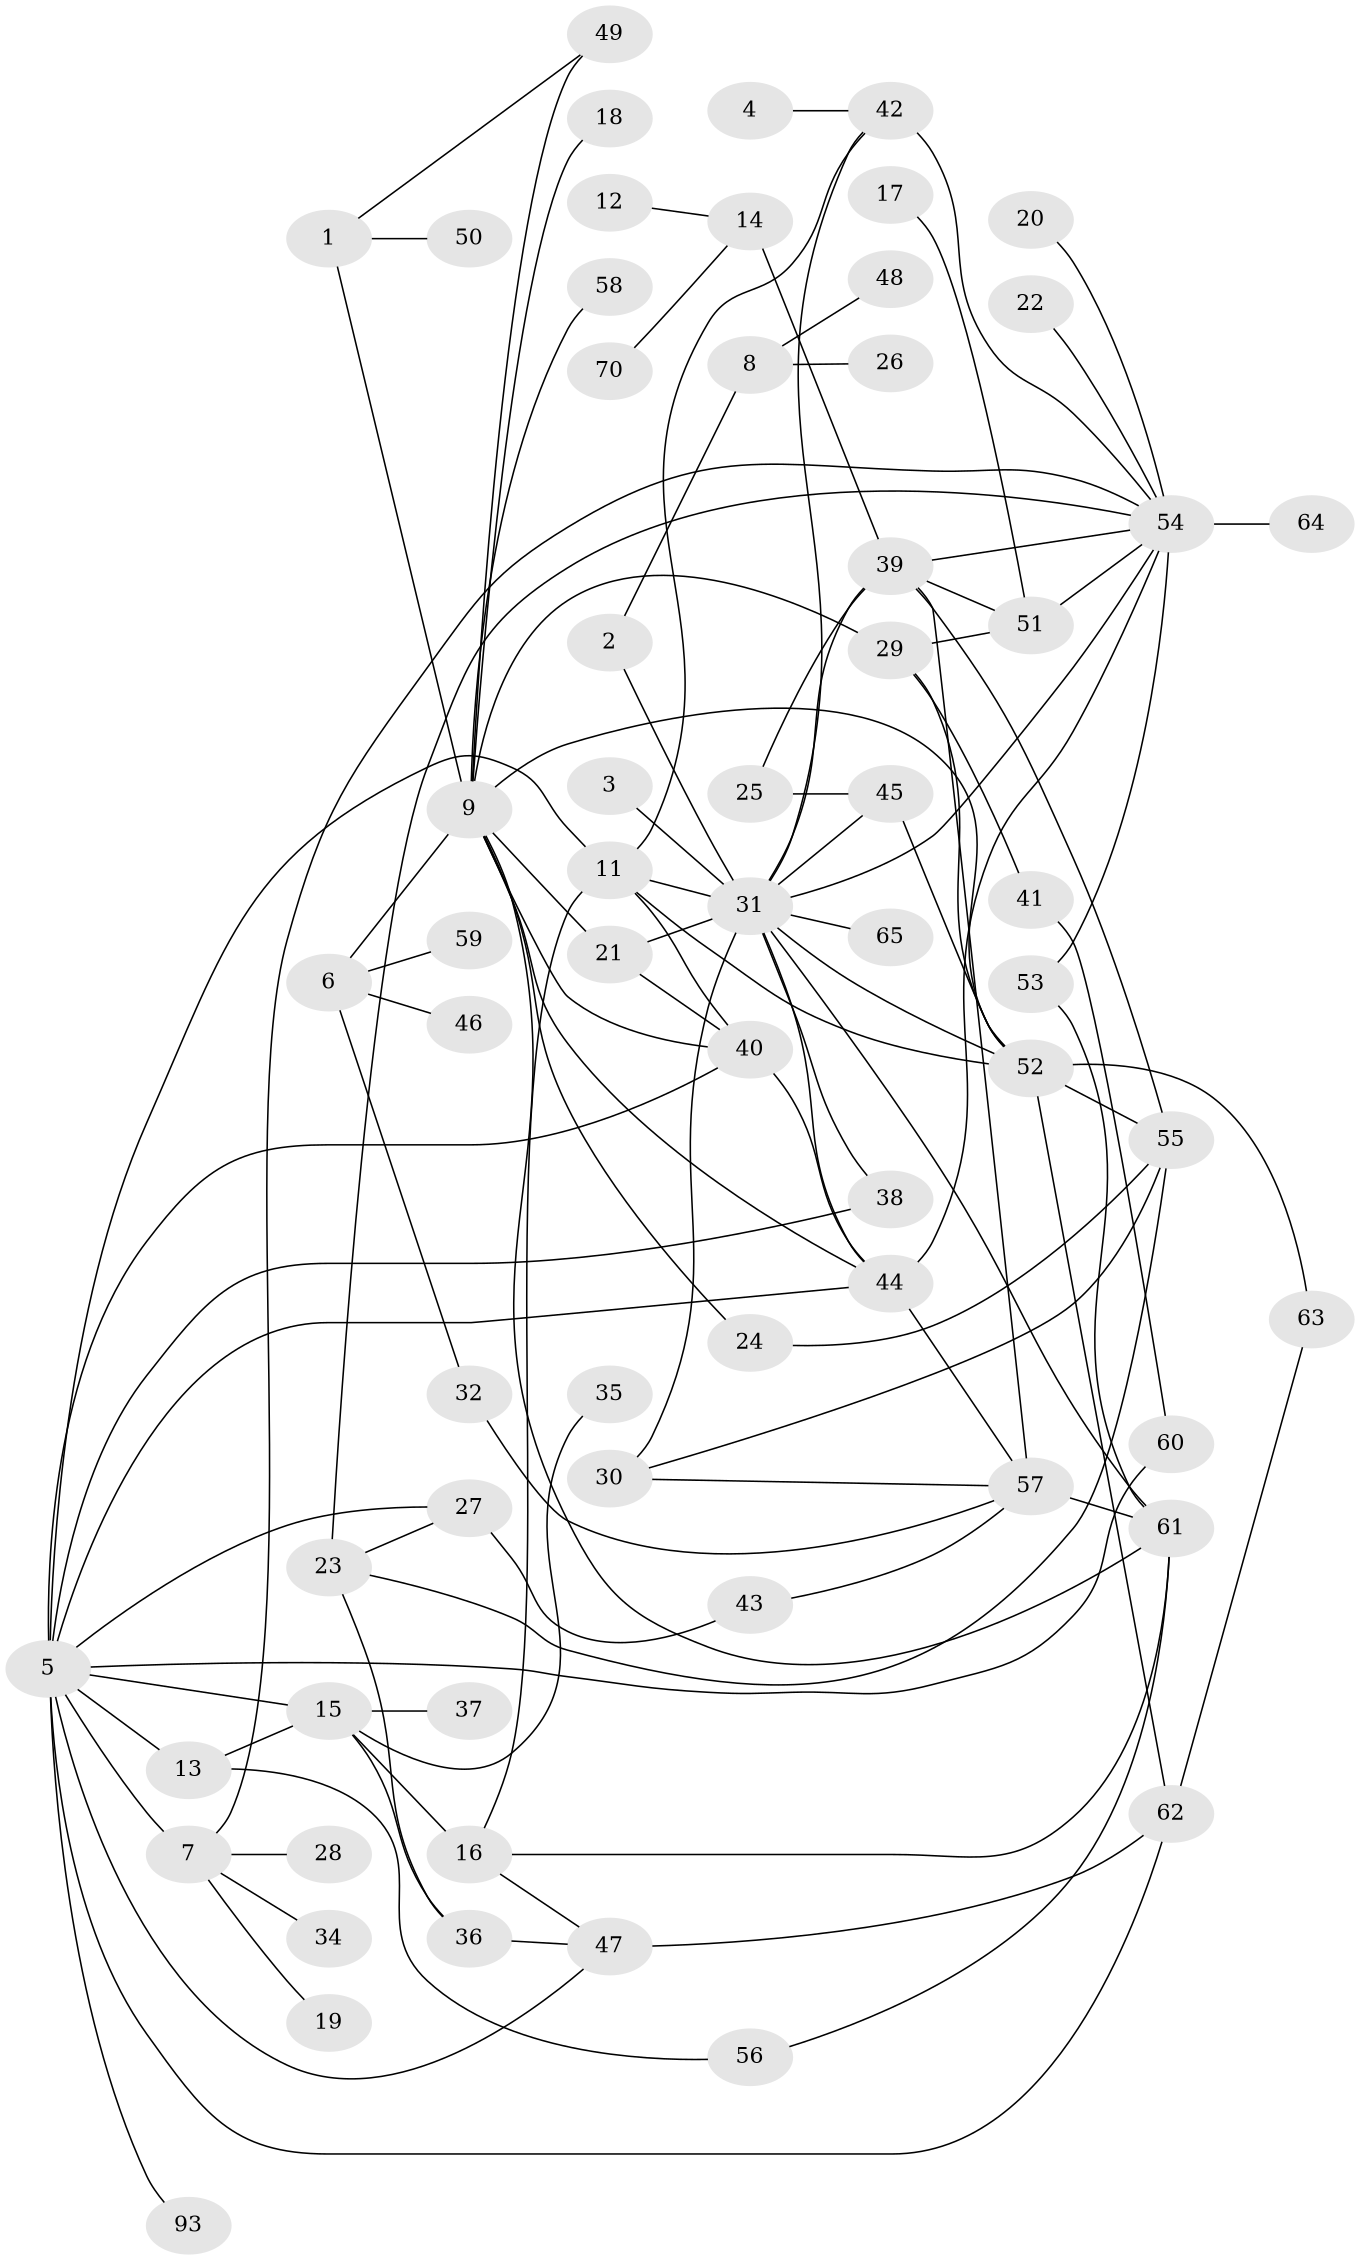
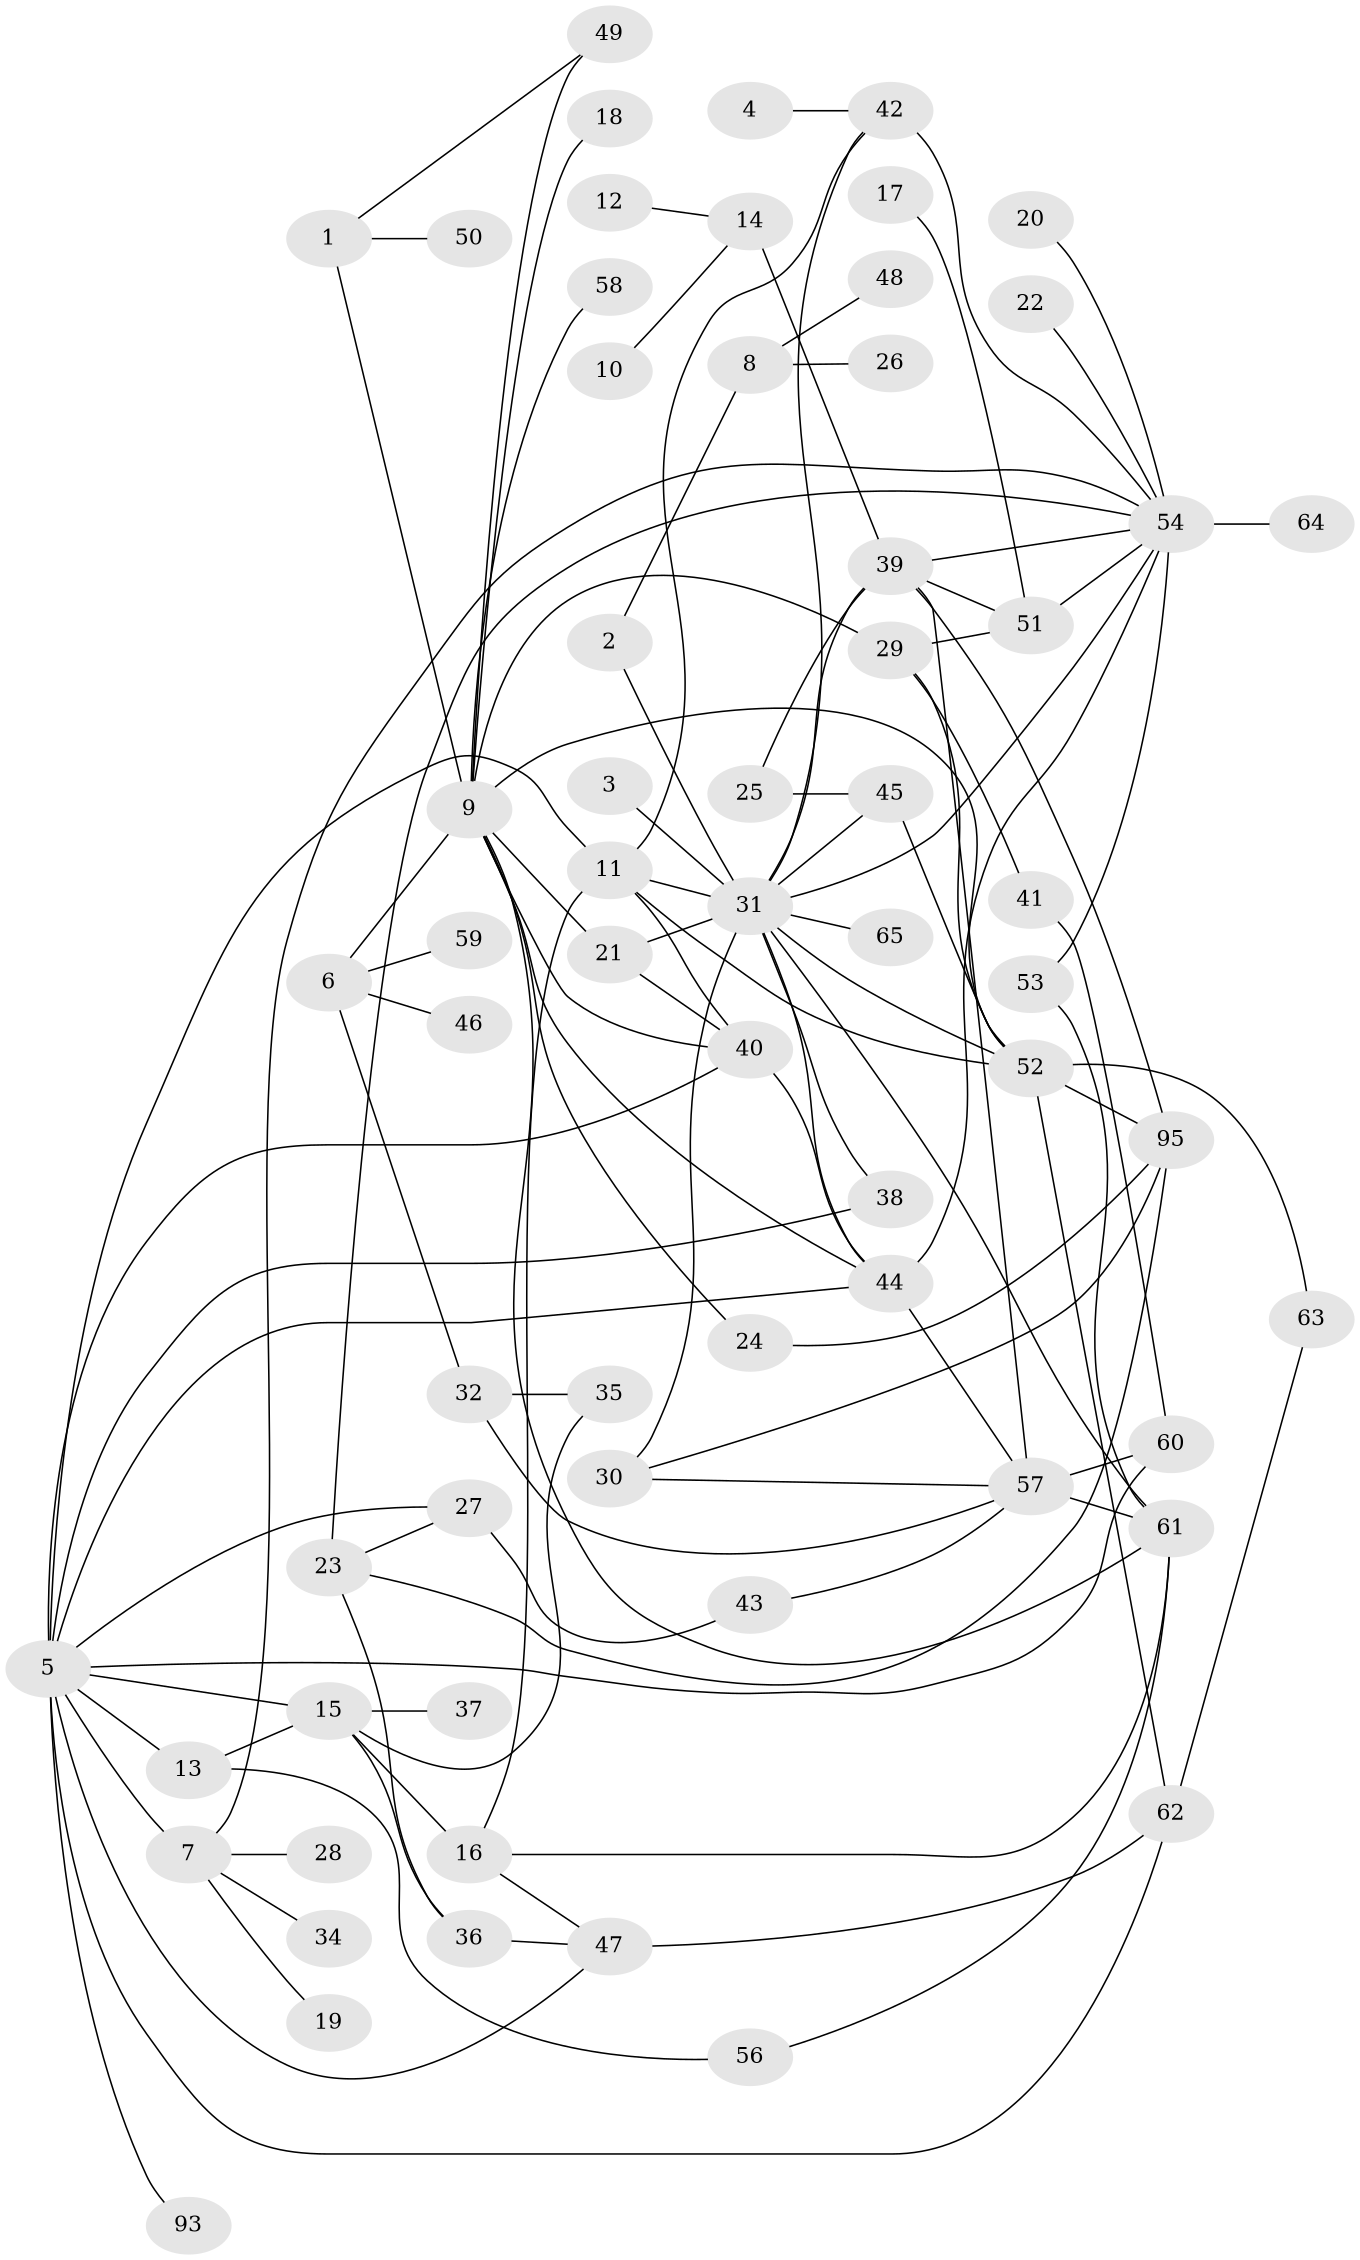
node "70": label "70" -> "10"
node "55": label "55" -> "95"
edge "32" -- "35": added
edge "60" -- "57": added
